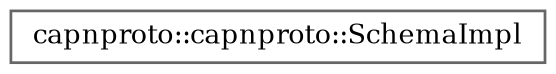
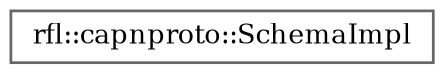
node "capnproto::capnproto::SchemaImpl": label "capnproto::capnproto::SchemaImpl" -> "rfl::capnproto::SchemaImpl"
